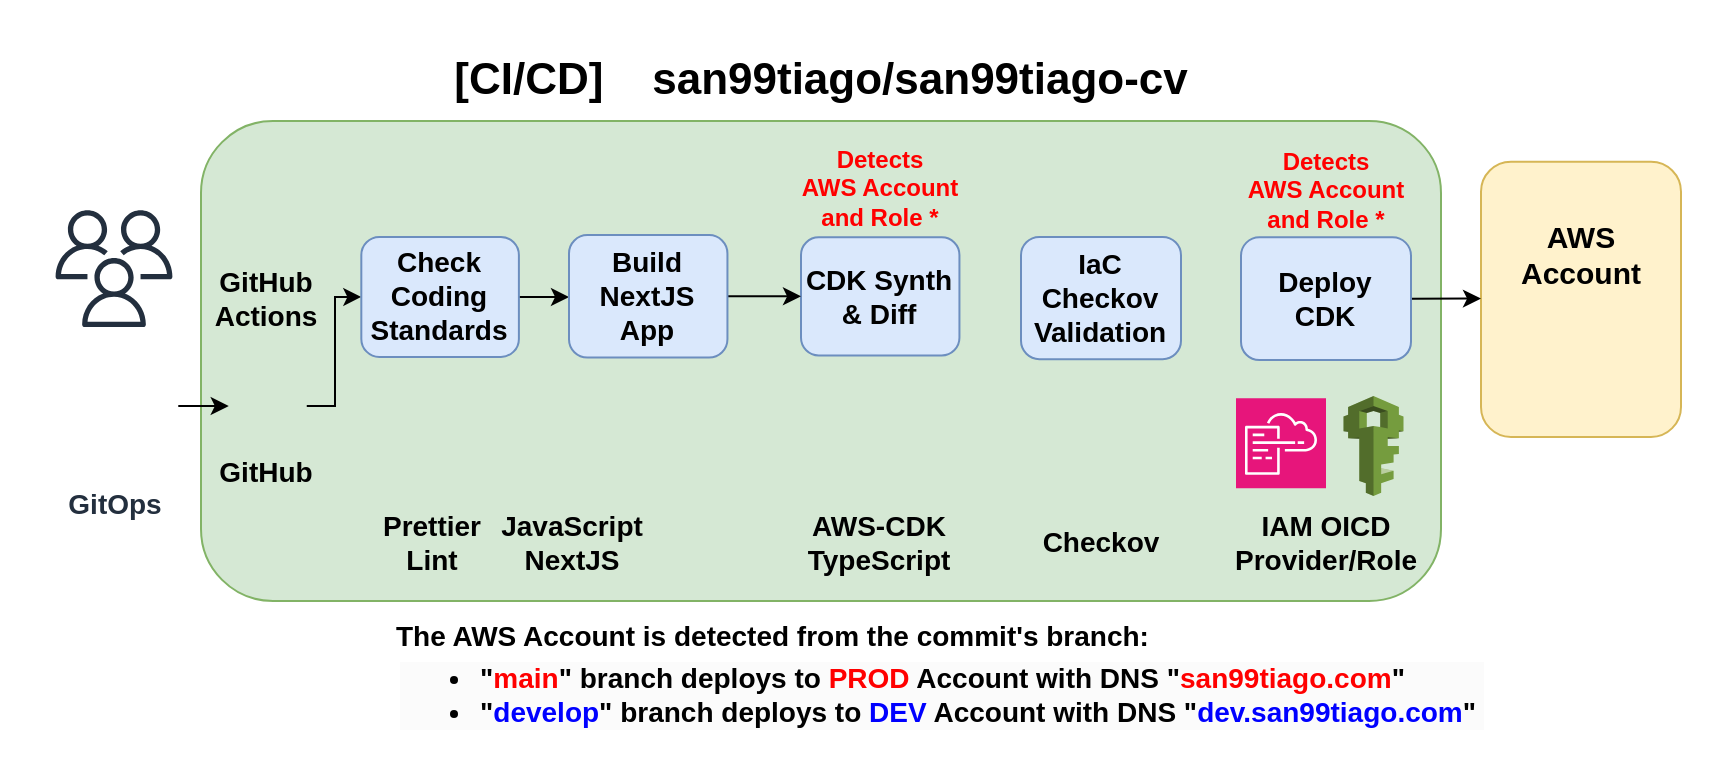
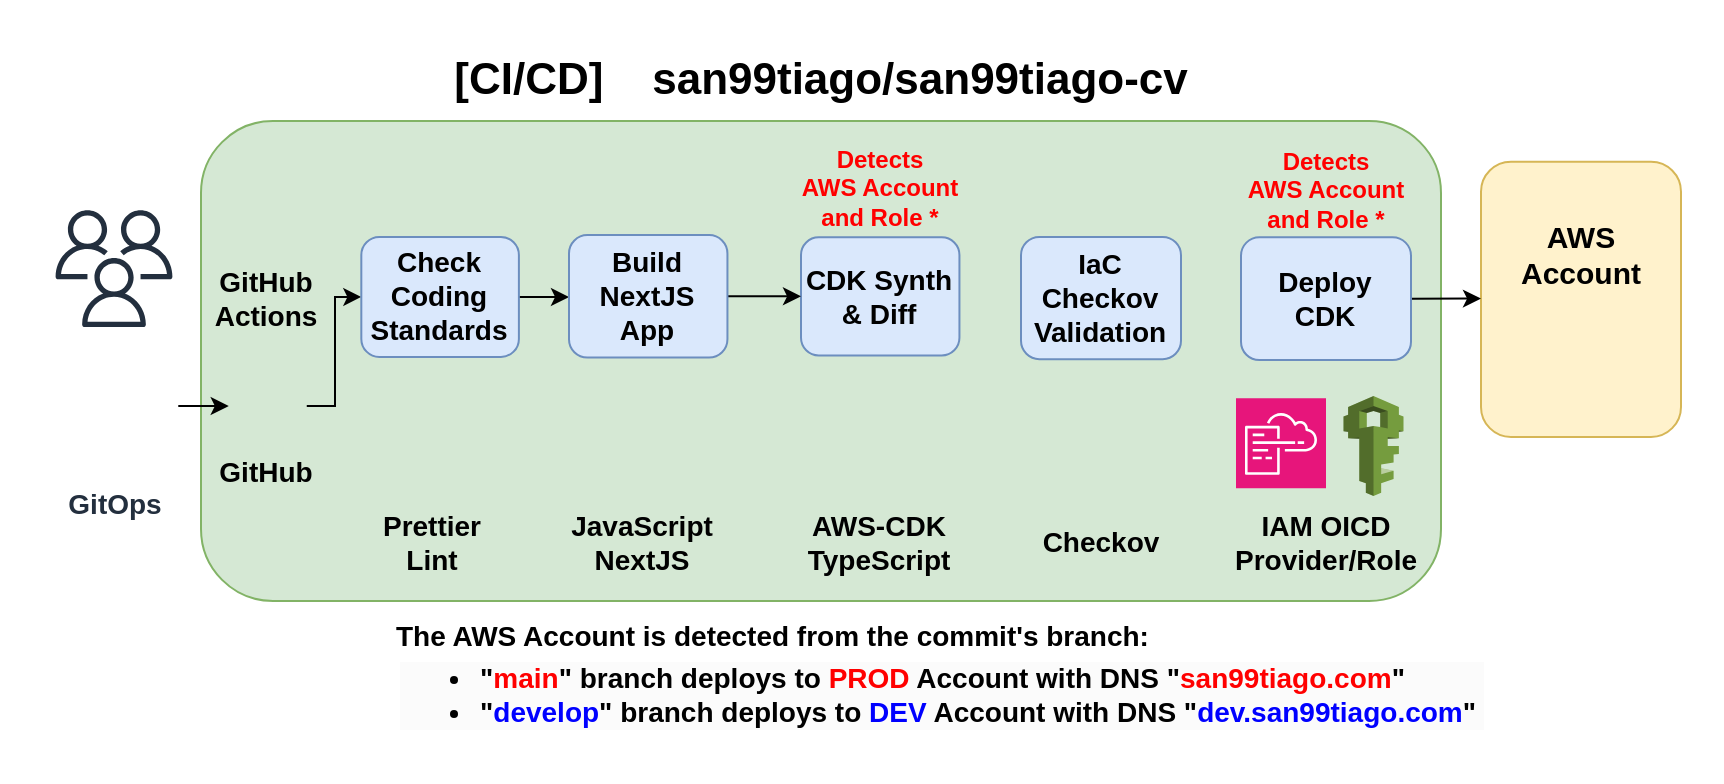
node "JavaScript NextJS": moved (574, 542) -> (644, 542)
